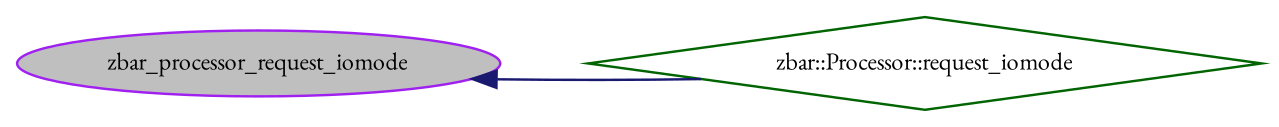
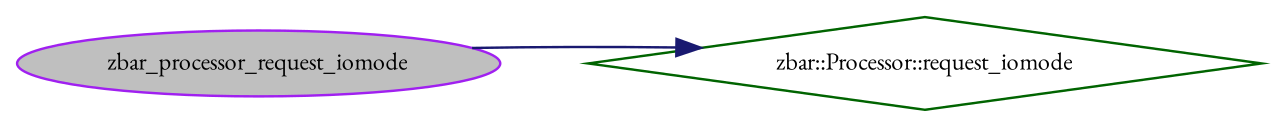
edge "zbar::Processor::request_iomode" -> "zbar_processor_request_iomode": reversed
